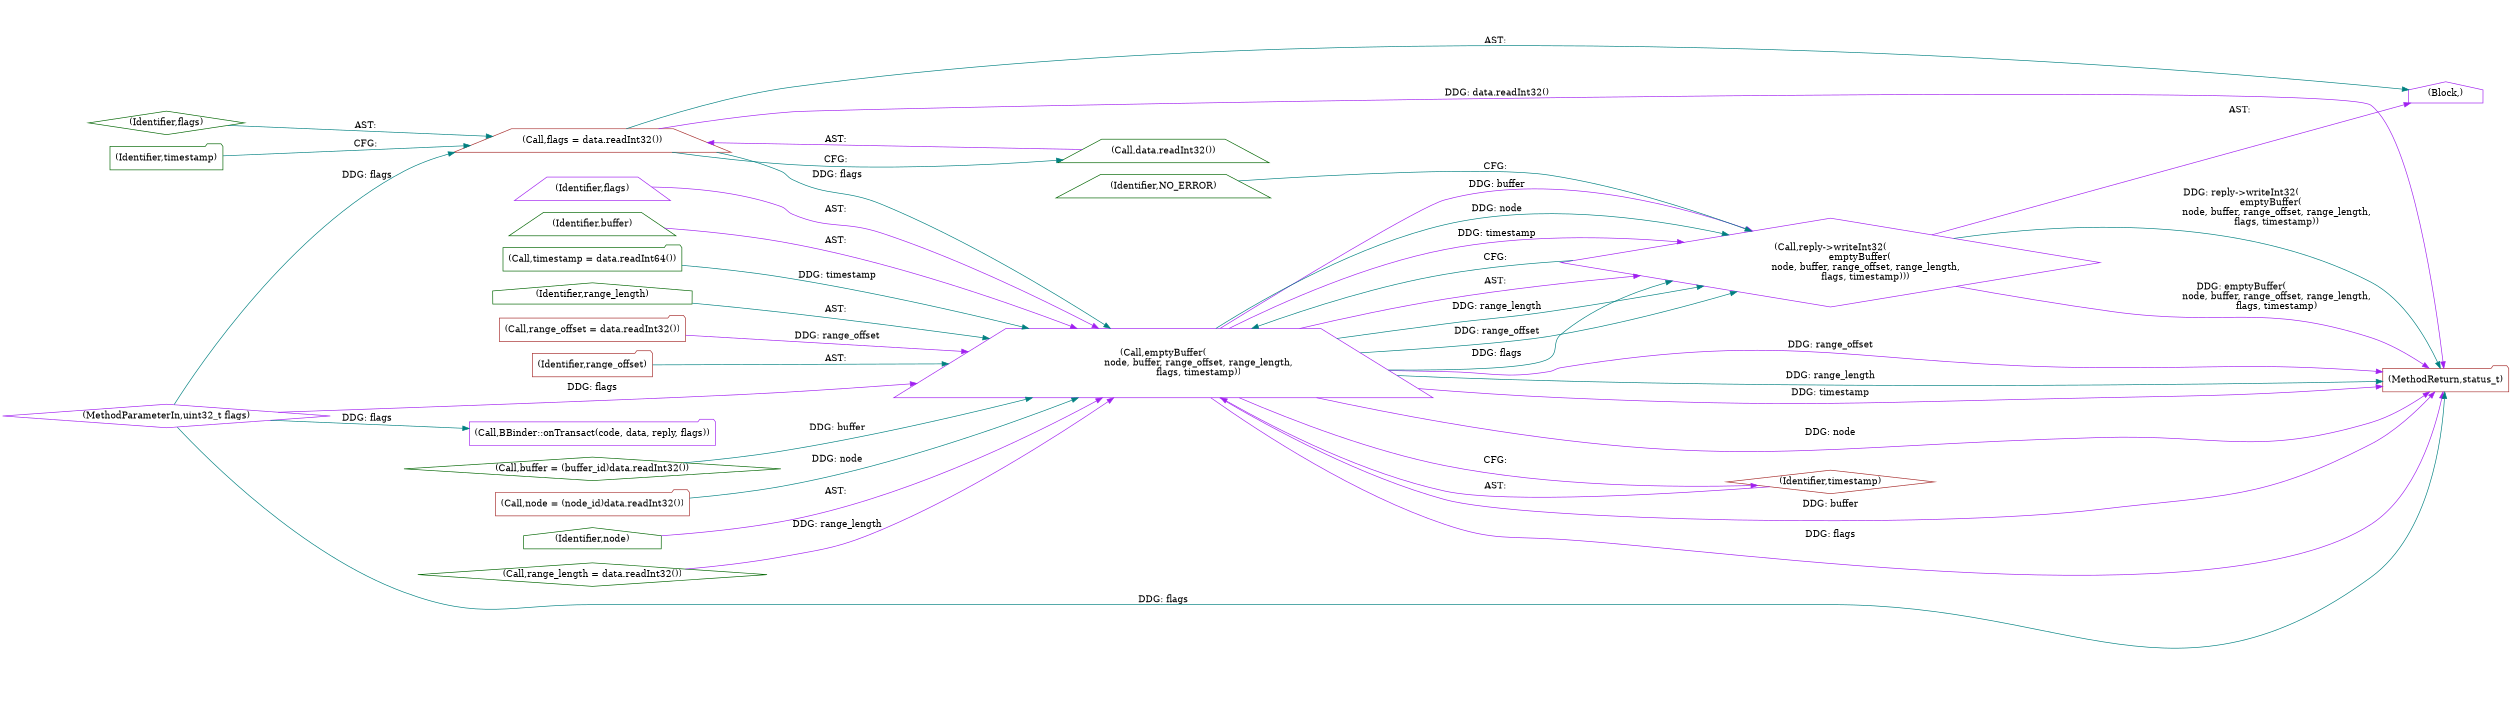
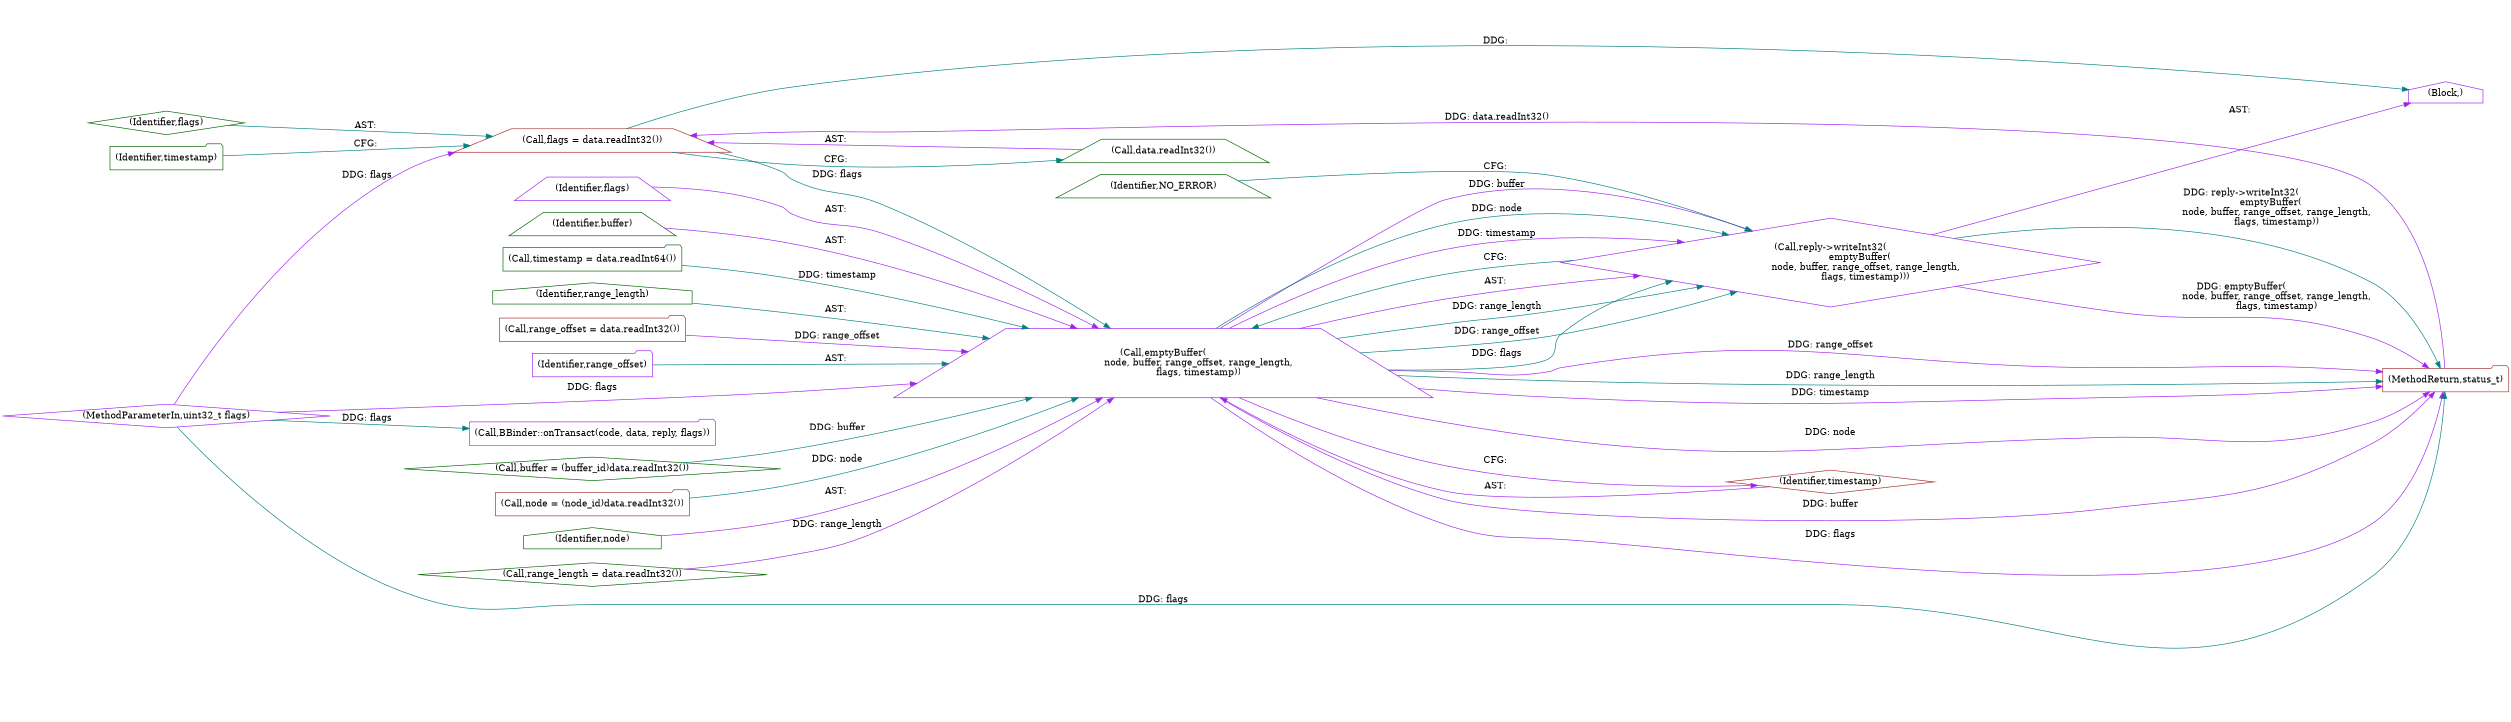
edge "(Call,flags = data.readInt32())" -> "(Block,)": label "AST: " -> "DDG: "
edge "(Call,flags = data.readInt32())" -> "(MethodReturn,status_t)": reversed
edge "(MethodParameterIn,uint32_t flags)" -> "(Call,flags = data.readInt32())": color teal -> purple
node "(Identifier,range_offset)": color brown -> purple
